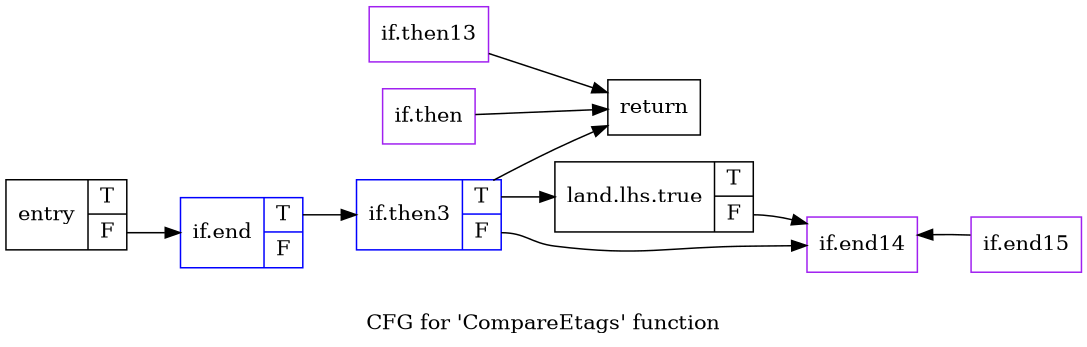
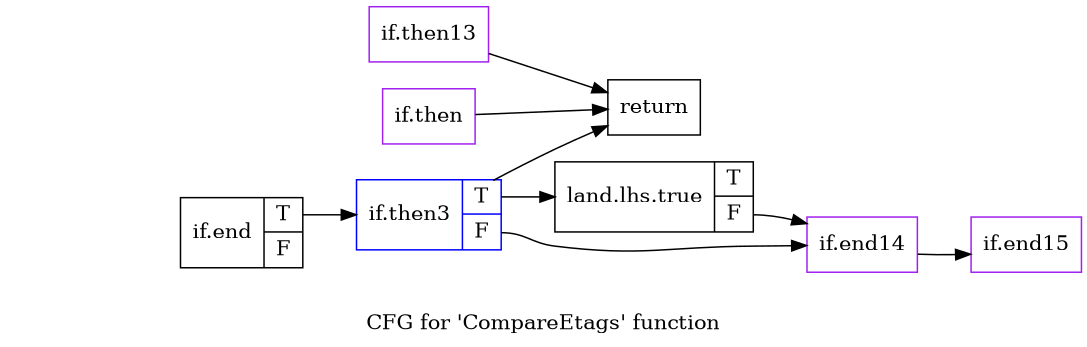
node "entry": removed
node "if.end": color blue -> black
edge "if.end15" -> "if.end14": reversed
